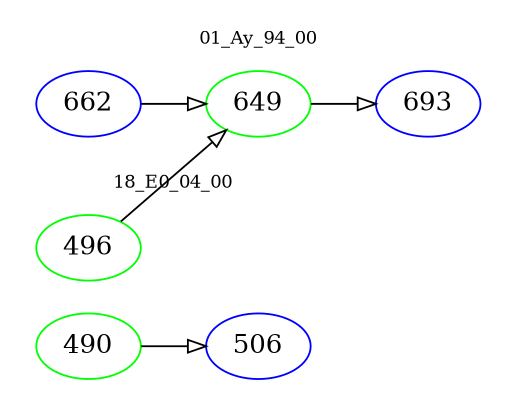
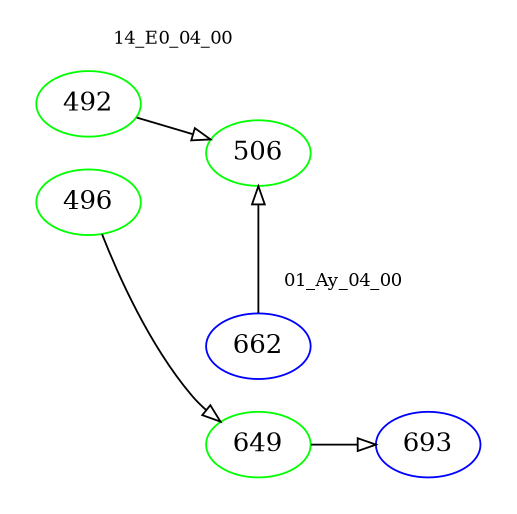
cluster "01_Ay_94_00": label "01_Ay_94_00" -> "01_Ay_04_00"
edge "662" -> "649": now "662" -> "506"
cluster "18_E0_04_00": label "18_E0_04_00" -> "14_E0_04_00"
node "490": label "490" -> "492"
node "506": color blue -> green
